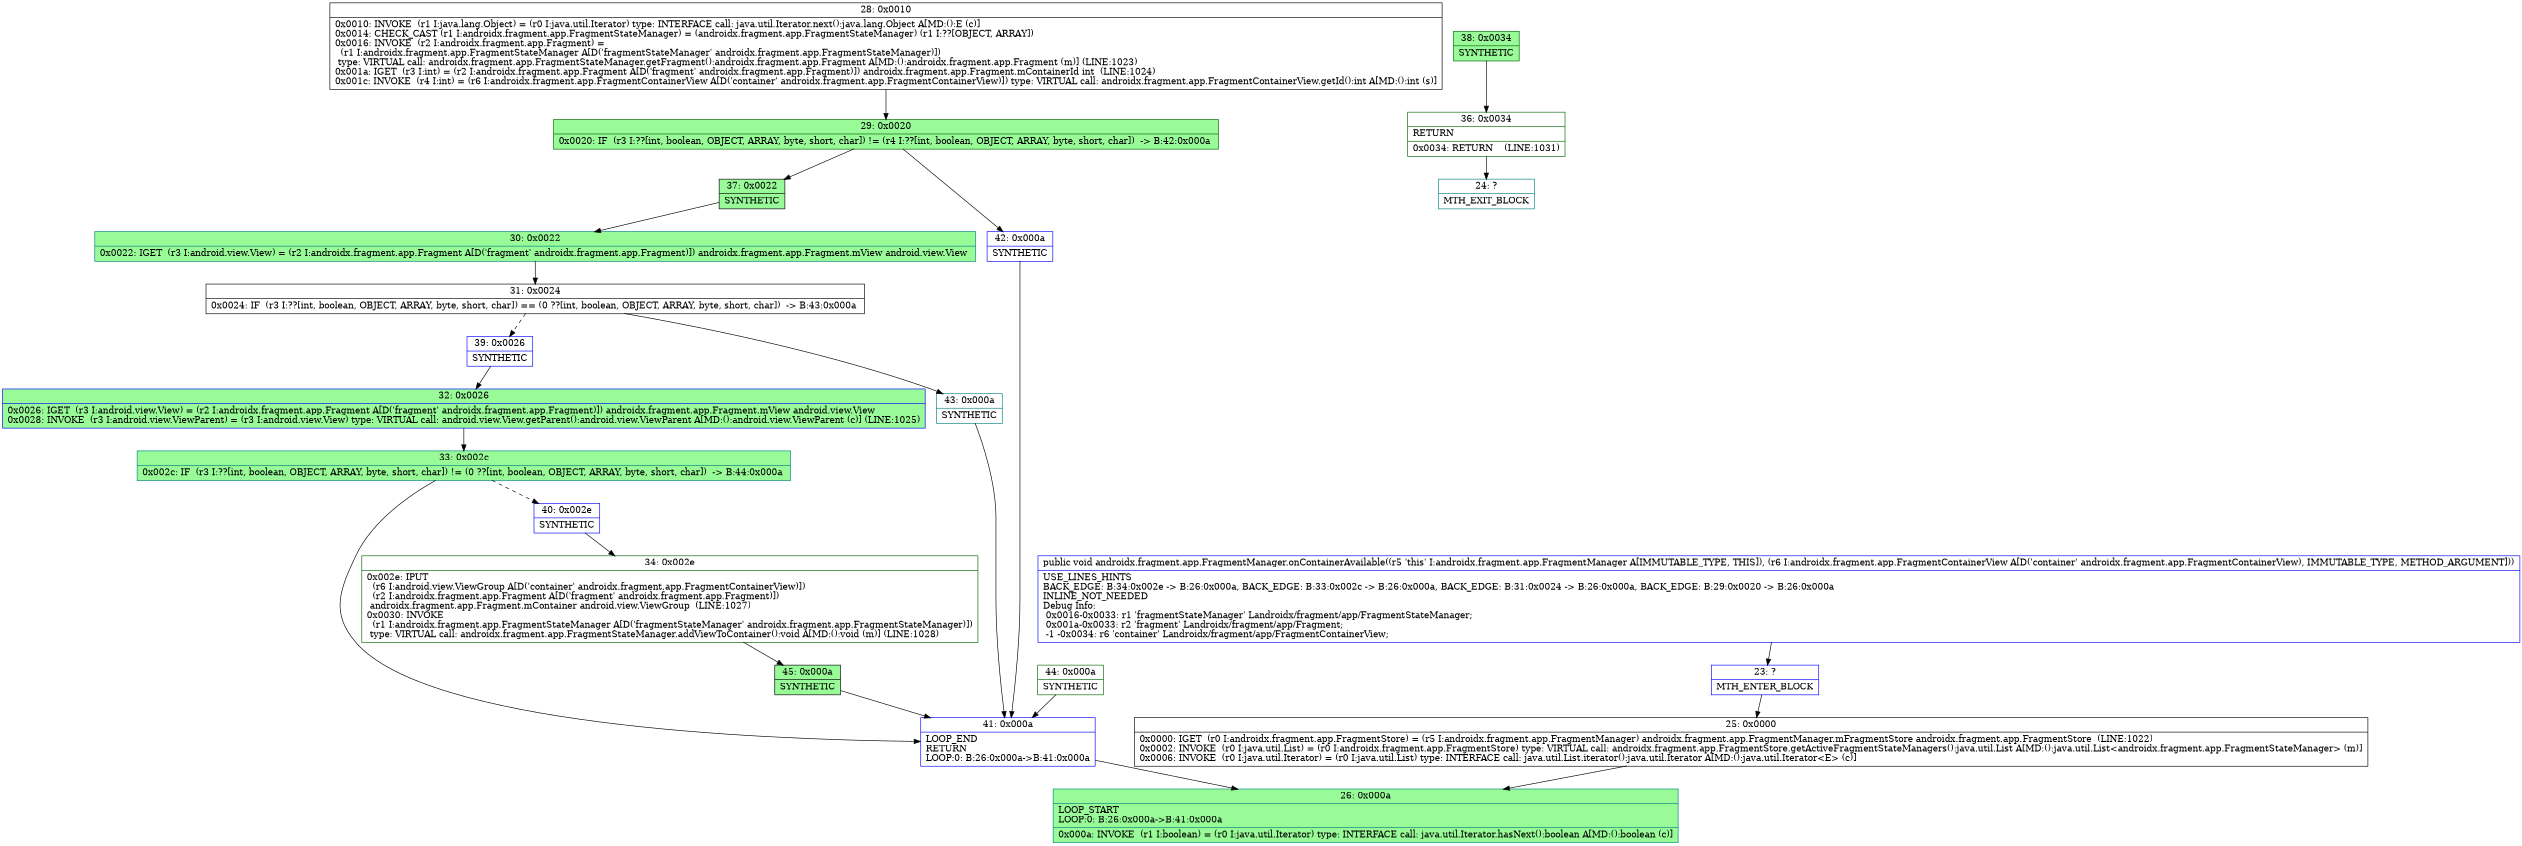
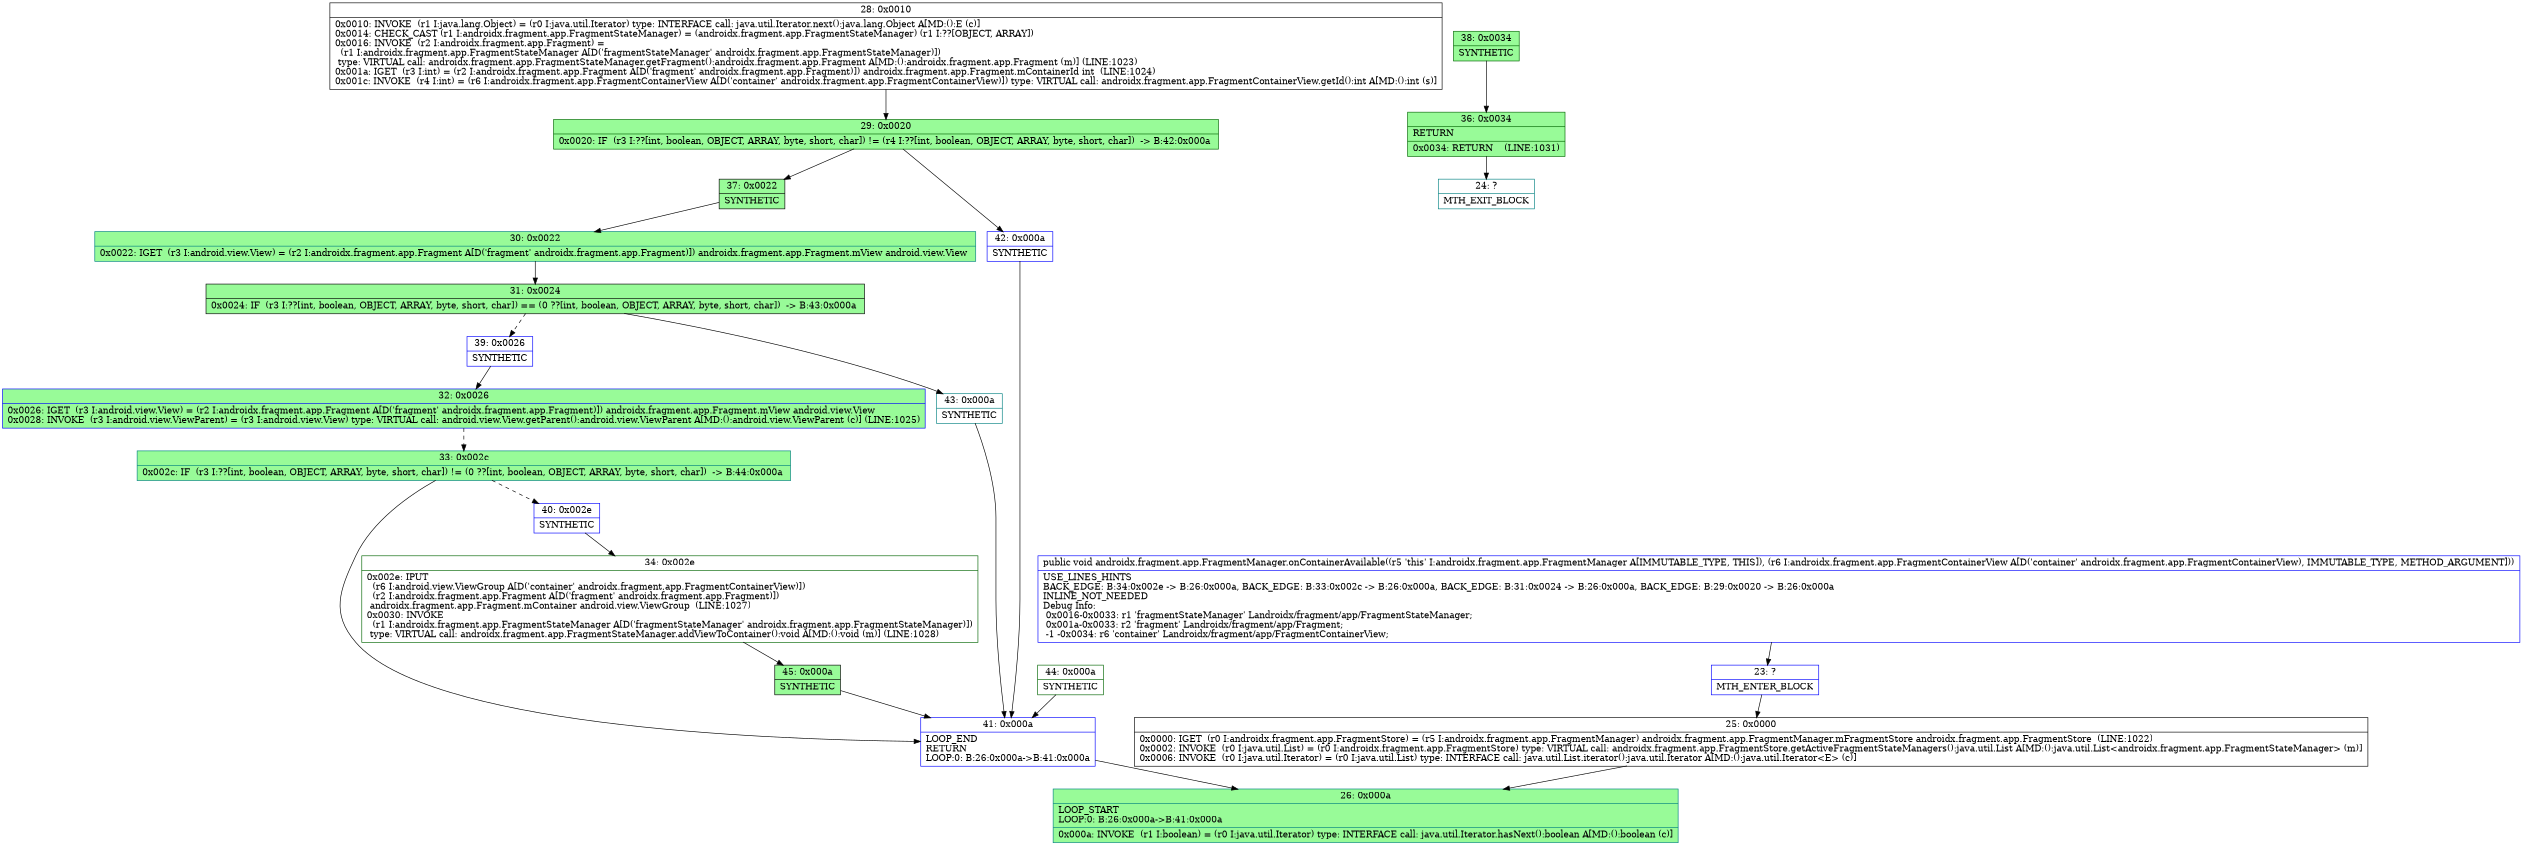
node "36: 0x0034": fillcolor white -> palegreen
node "31: 0x0024": fillcolor white -> palegreen
edge "32: 0x0026" -> "33: 0x002c": style solid -> dashed
